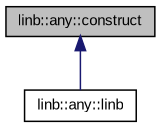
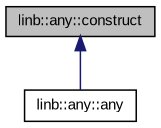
node "linb::any::linb": label "linb::any::linb" -> "linb::any::any"
